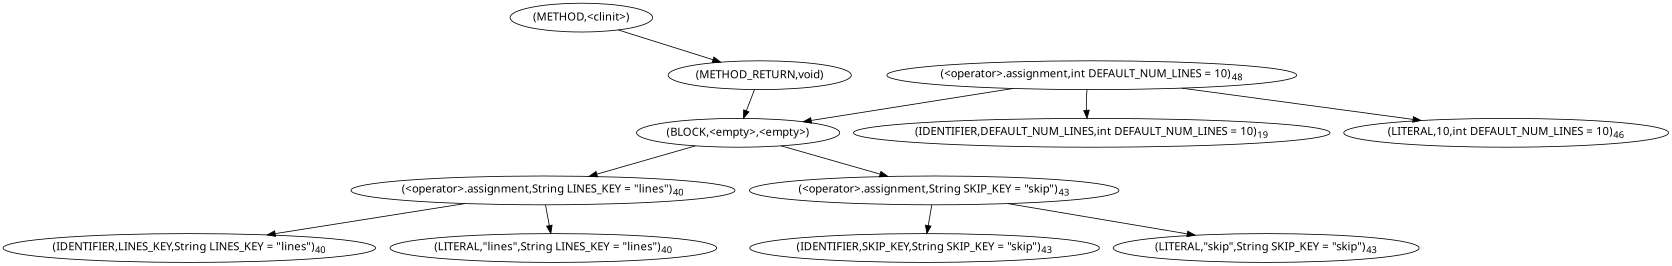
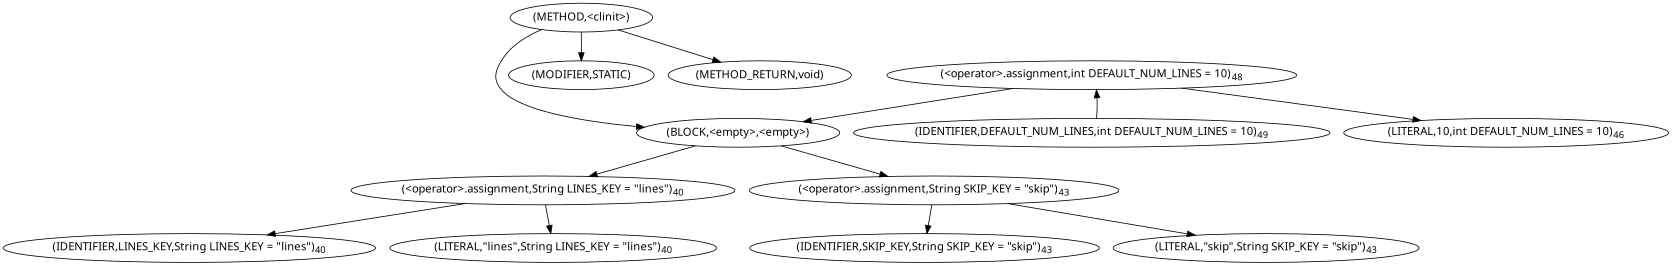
node "(MODIFIER,STATIC)": added
edge "(METHOD_RETURN,void)" -> "(BLOCK,<empty>,<empty>)": now "(METHOD,<clinit>)" -> "(BLOCK,<empty>,<empty>)"
edge "(<operator>.assignment,int DEFAULT_NUM_LINES = 10)" -> "(IDENTIFIER,DEFAULT_NUM_LINES,int DEFAULT_NUM_LINES = 10)": reversed
node "(IDENTIFIER,DEFAULT_NUM_LINES,int DEFAULT_NUM_LINES = 10)": text "19" -> "49"
